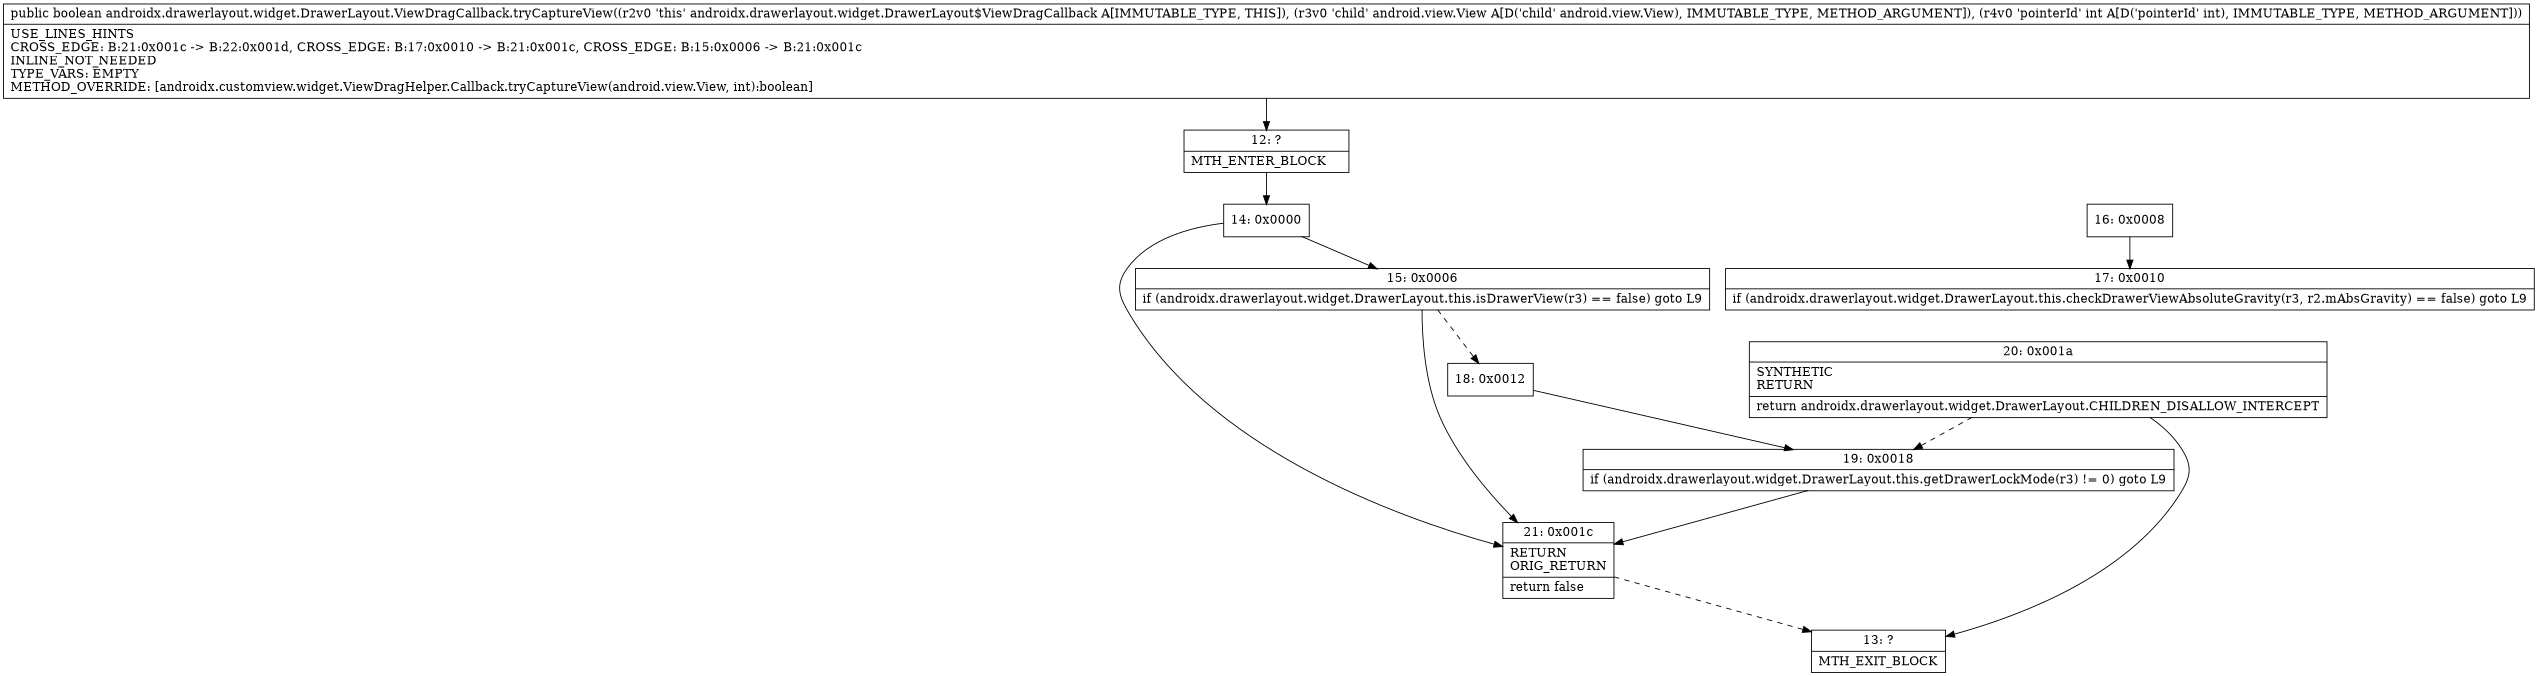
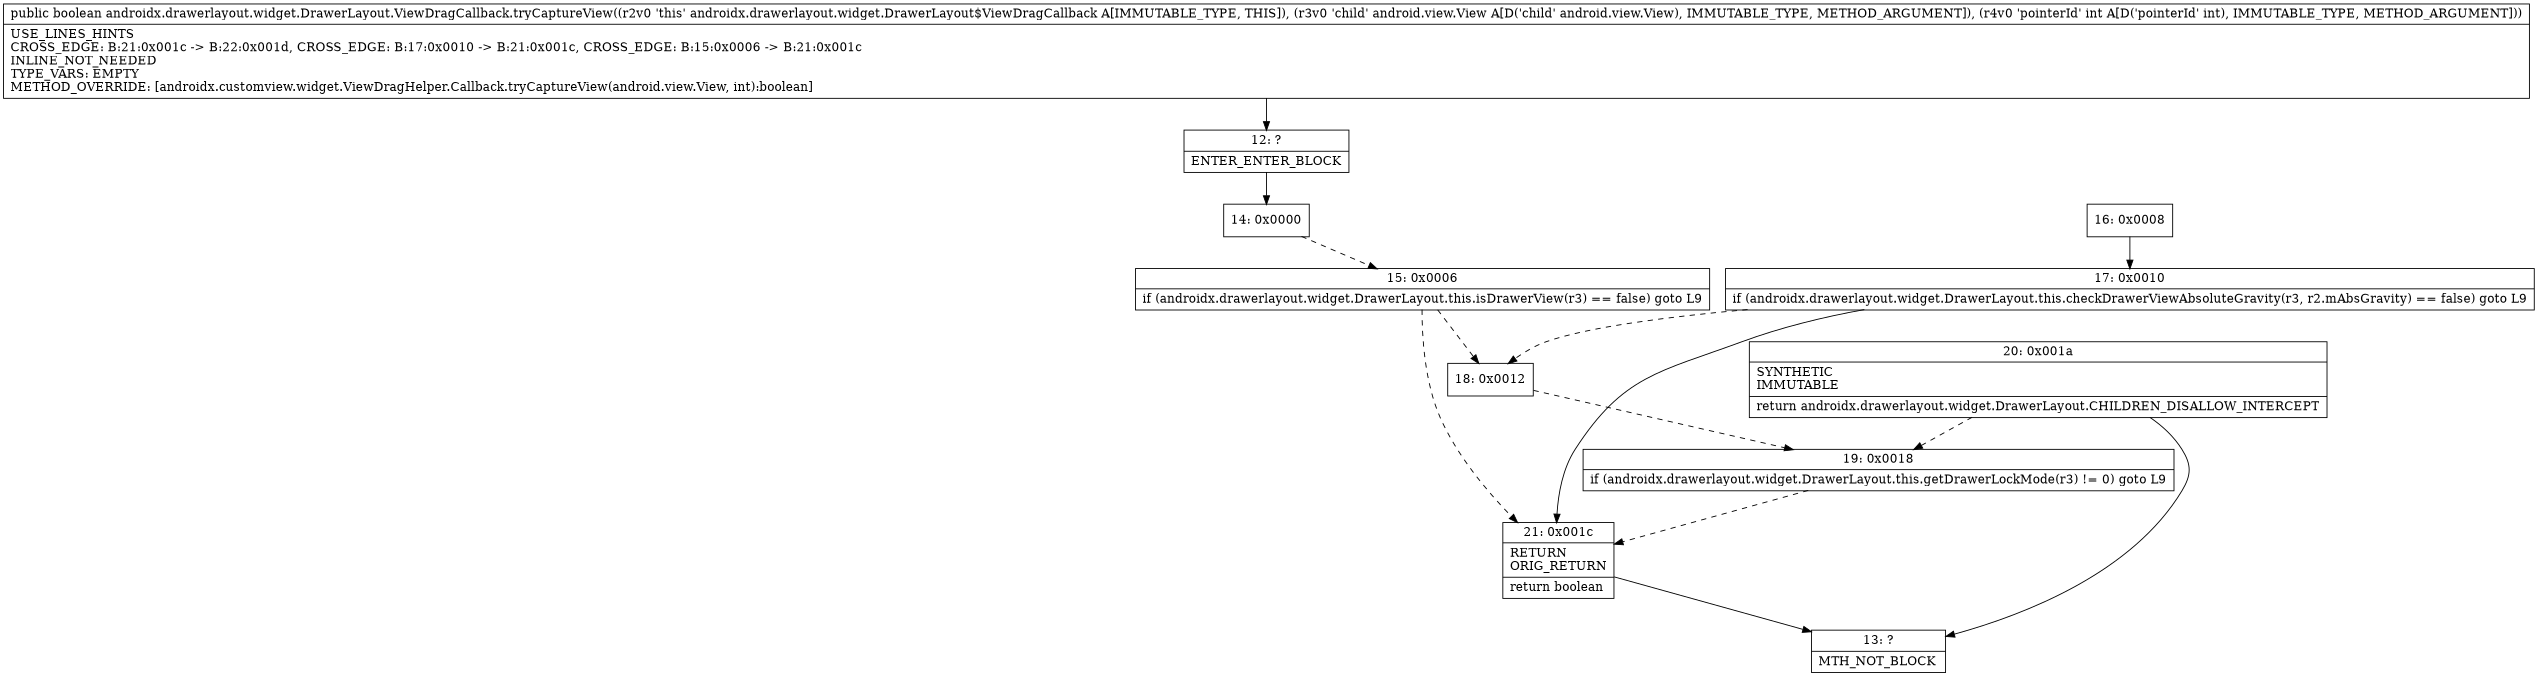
node "12: ?": text "MTH_ENTER_BLOCK" -> "ENTER_ENTER_BLOCK"
edge "14: 0x0000" -> "15: 0x0006": style solid -> dashed
edge "17: 0x0010" -> "18: 0x0012": added
node "20: 0x001a": text "RETURN" -> "IMMUTABLE"
edge "14: 0x0000" -> "21: 0x001c": now "17: 0x0010" -> "21: 0x001c"
edge "18: 0x0012" -> "19: 0x0018": style solid -> dashed
edge "15: 0x0006" -> "21: 0x001c": style solid -> dashed
edge "19: 0x0018" -> "21: 0x001c": style solid -> dashed
node "21: 0x001c": text "return false" -> "return boolean"
edge "21: 0x001c" -> "13: ?": style dashed -> solid
node "13: ?": text "MTH_EXIT_BLOCK" -> "MTH_NOT_BLOCK"
